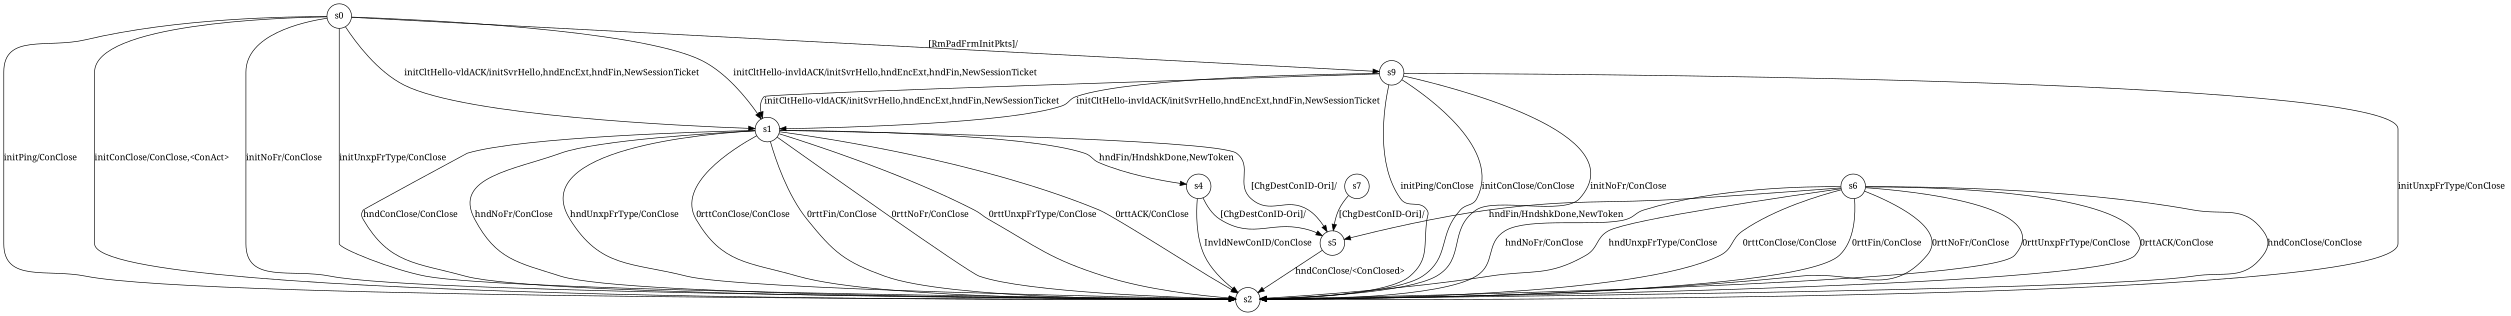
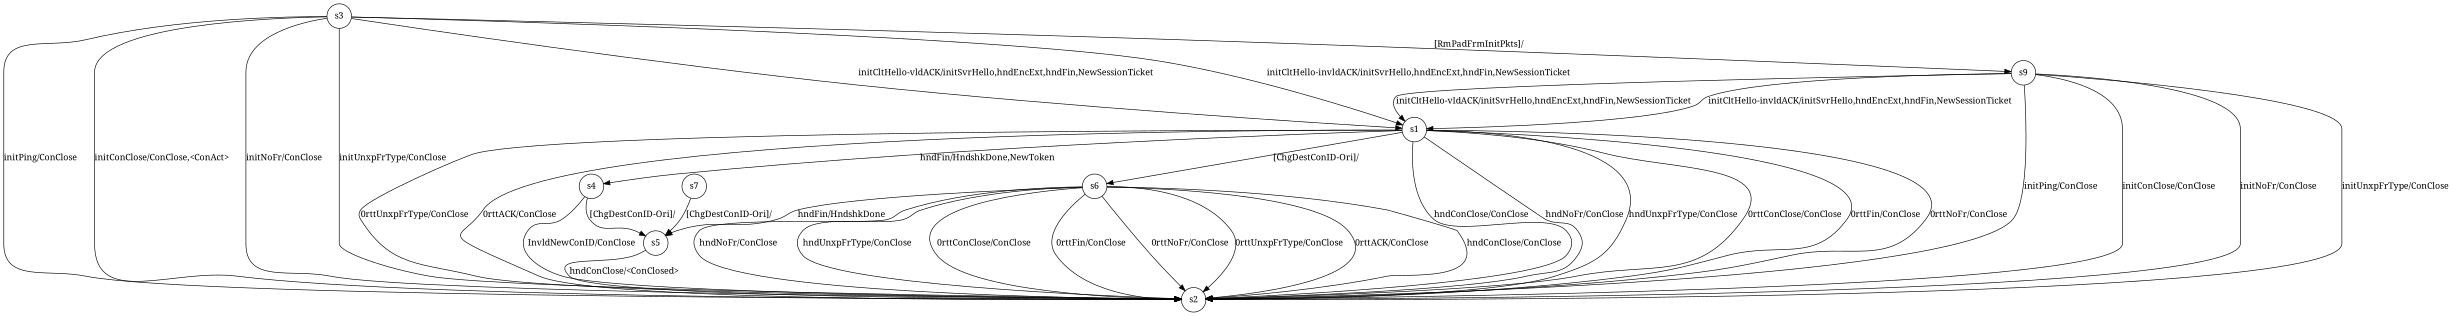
node "s0": label "s0" -> "s3"
edge "s1" -> "s5": now "s1" -> "s6"
edge "s6" -> "s5": label "hndFin/HndshkDone,NewToken " -> "hndFin/HndshkDone "
